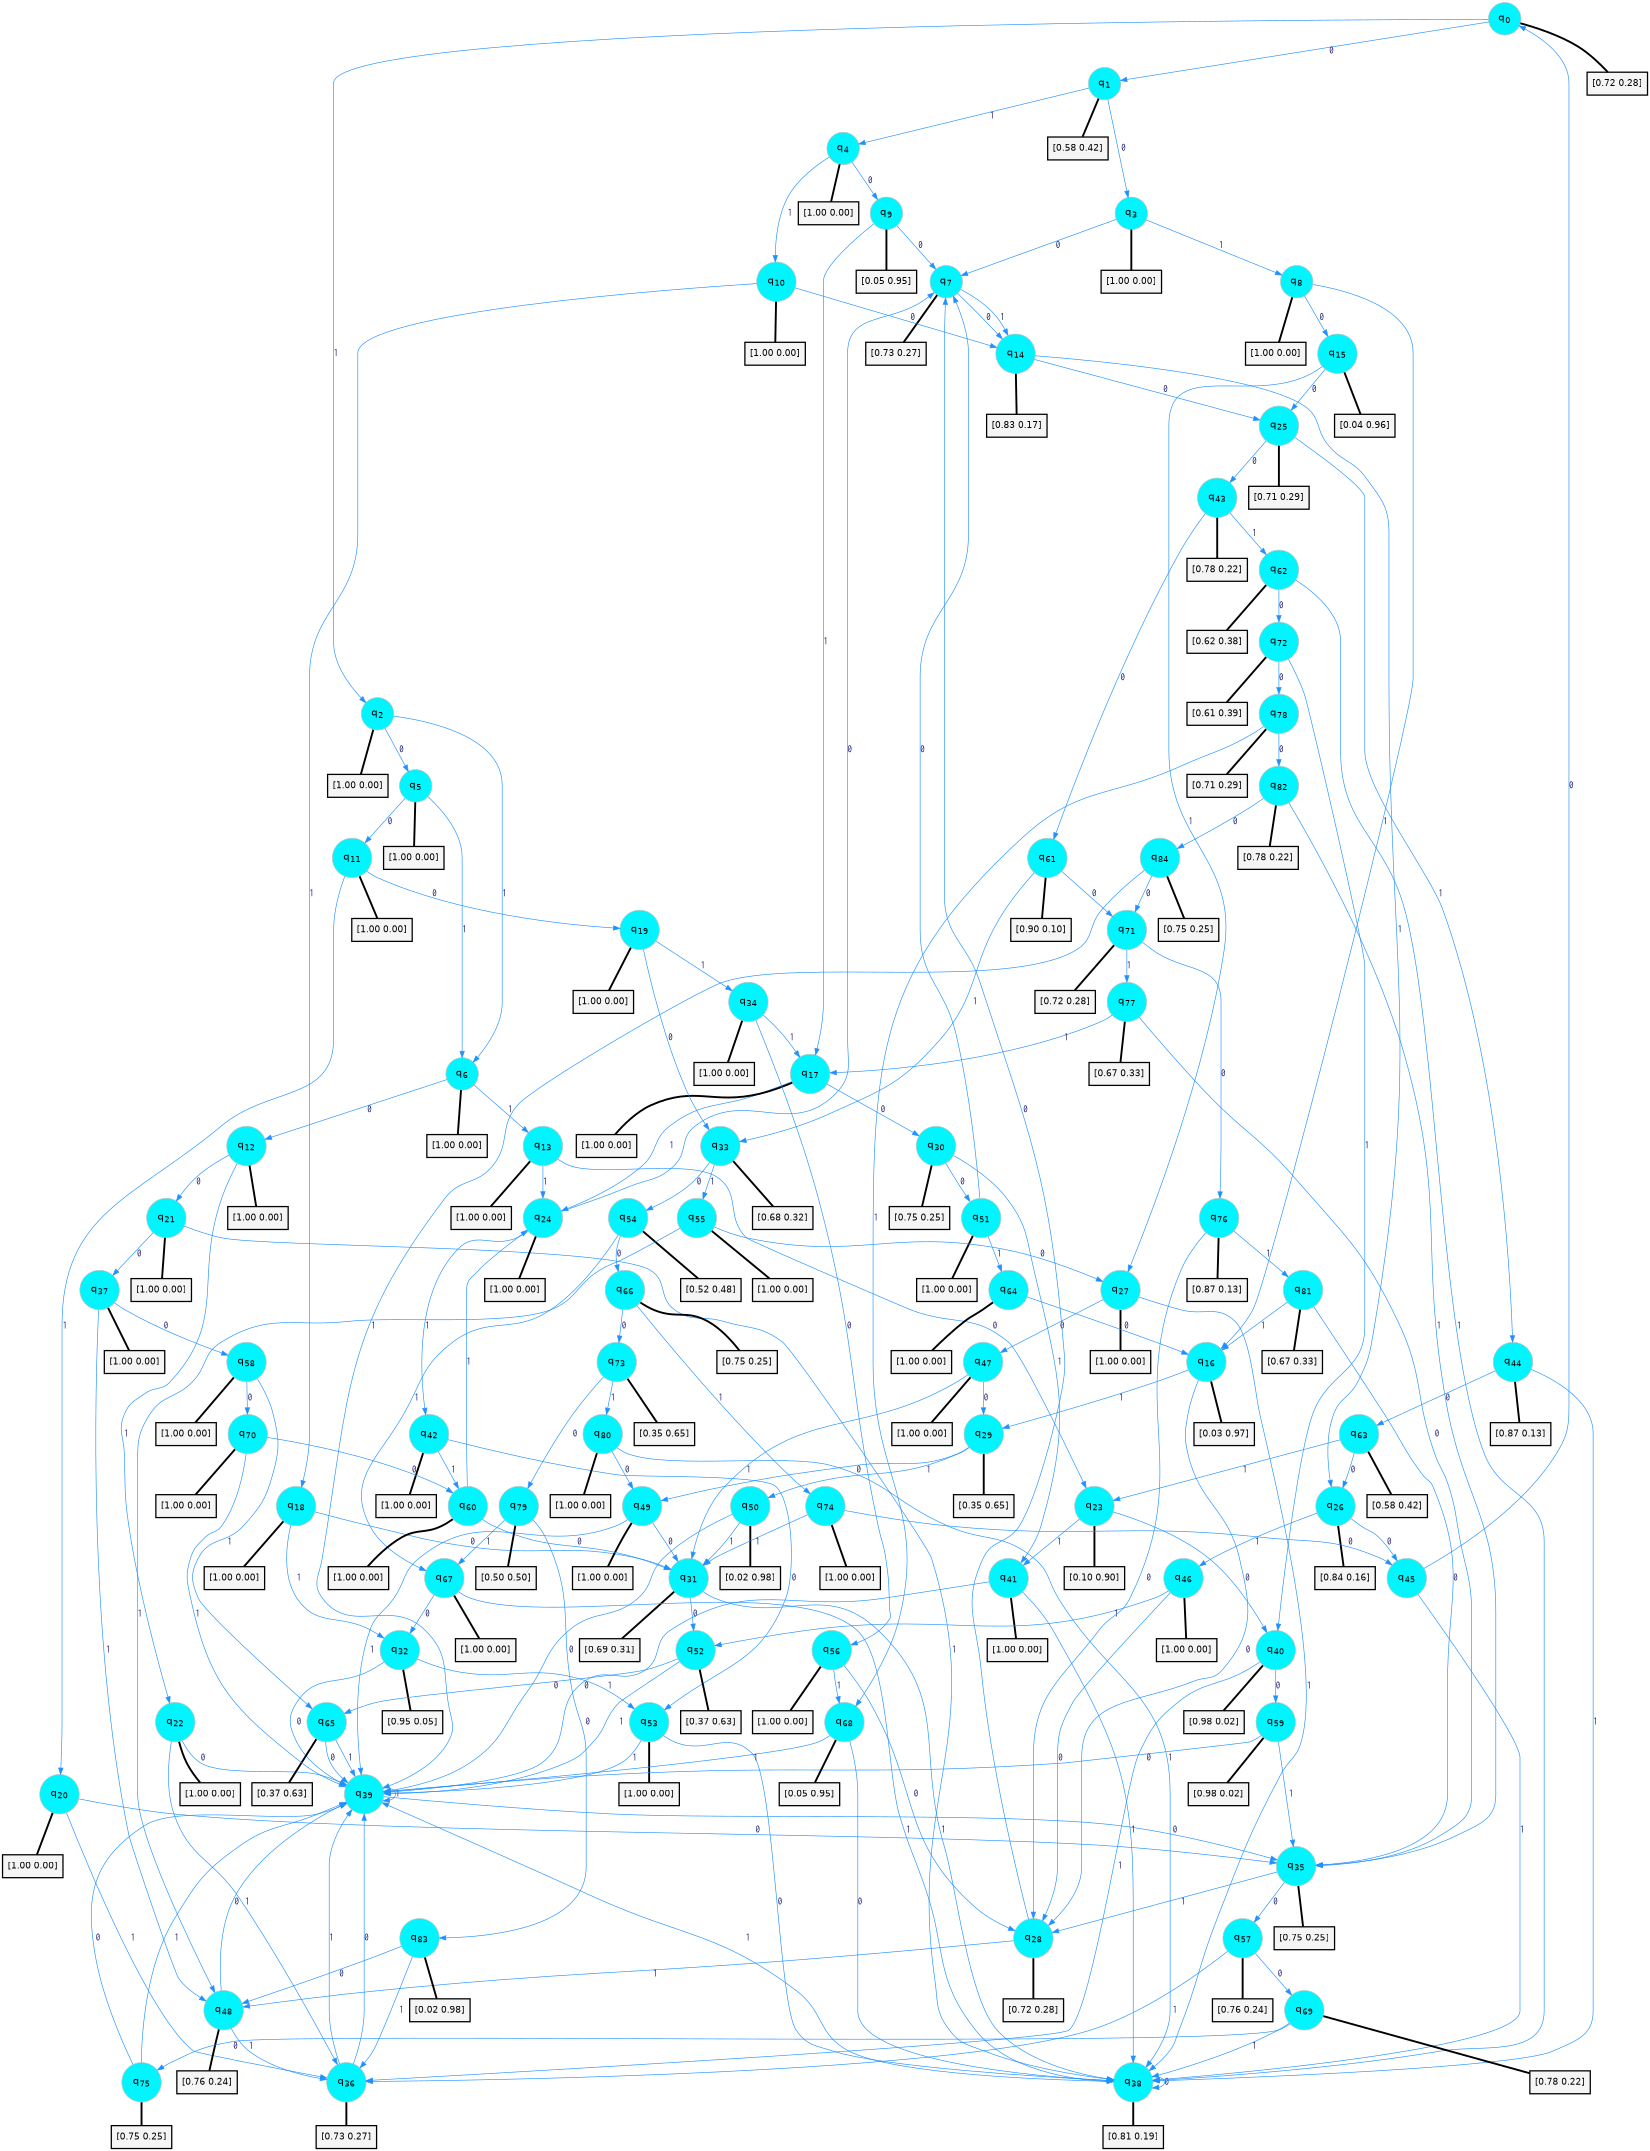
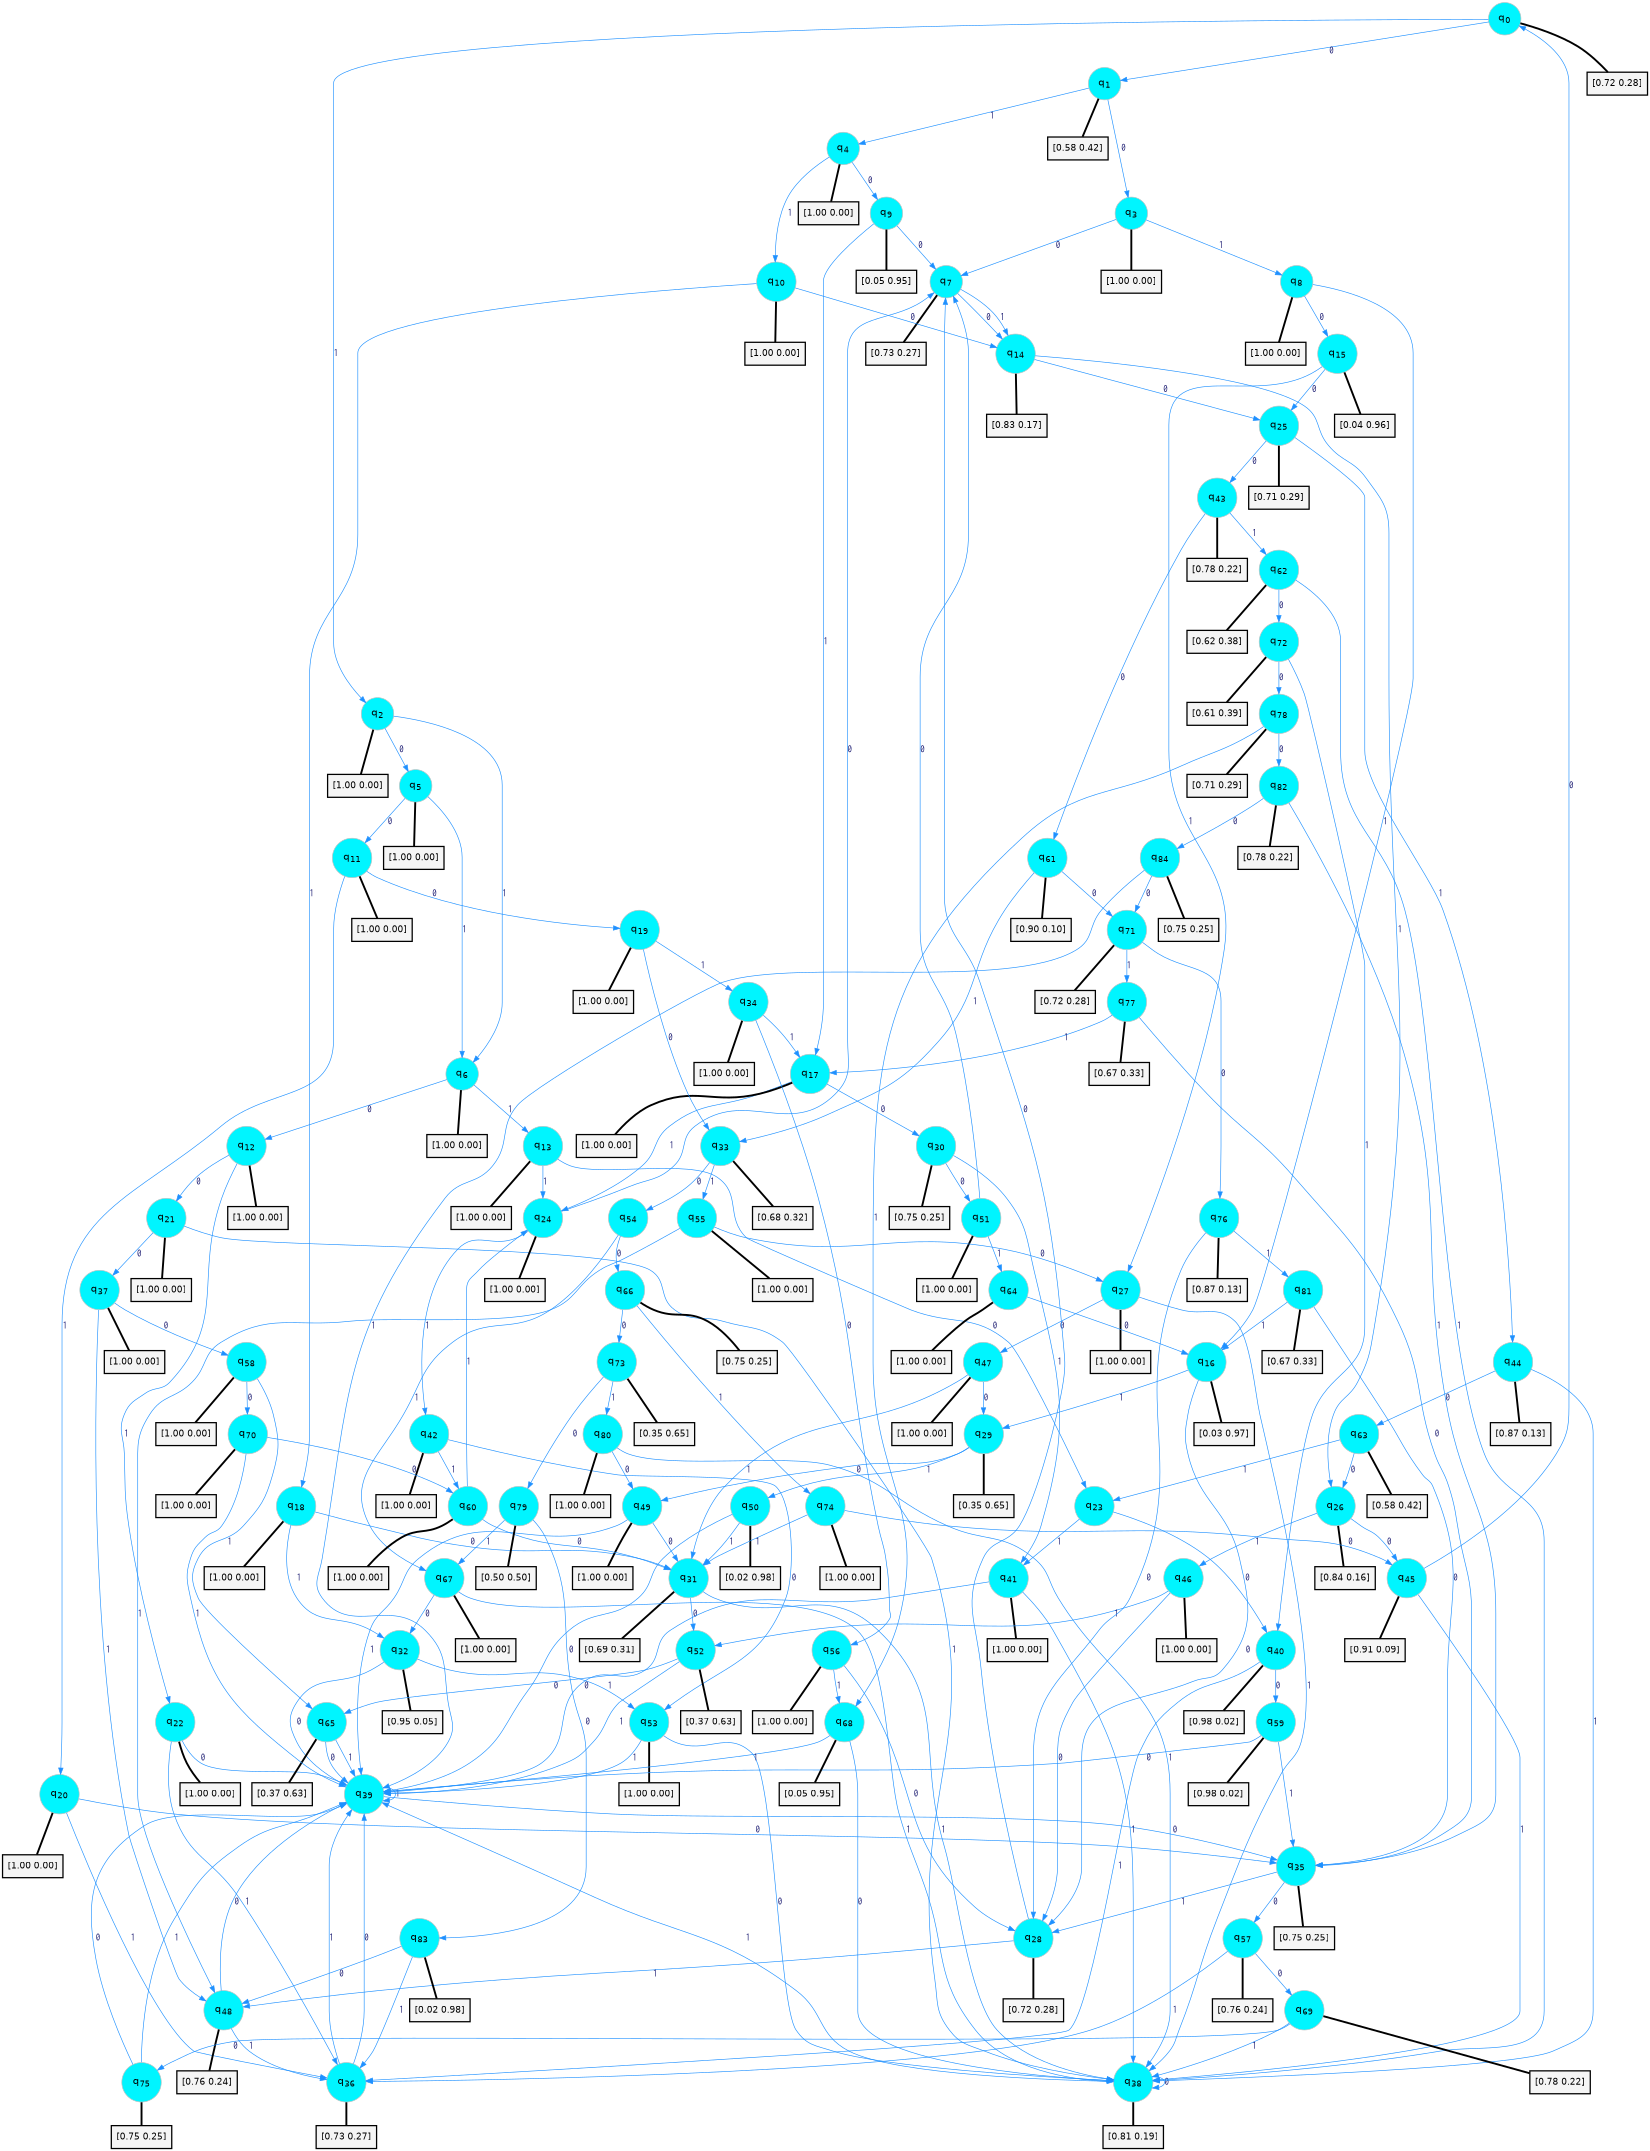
node "[0.52 0.48]": removed
node "[0.10 0.90]": removed
node "[0.91 0.09]": added
